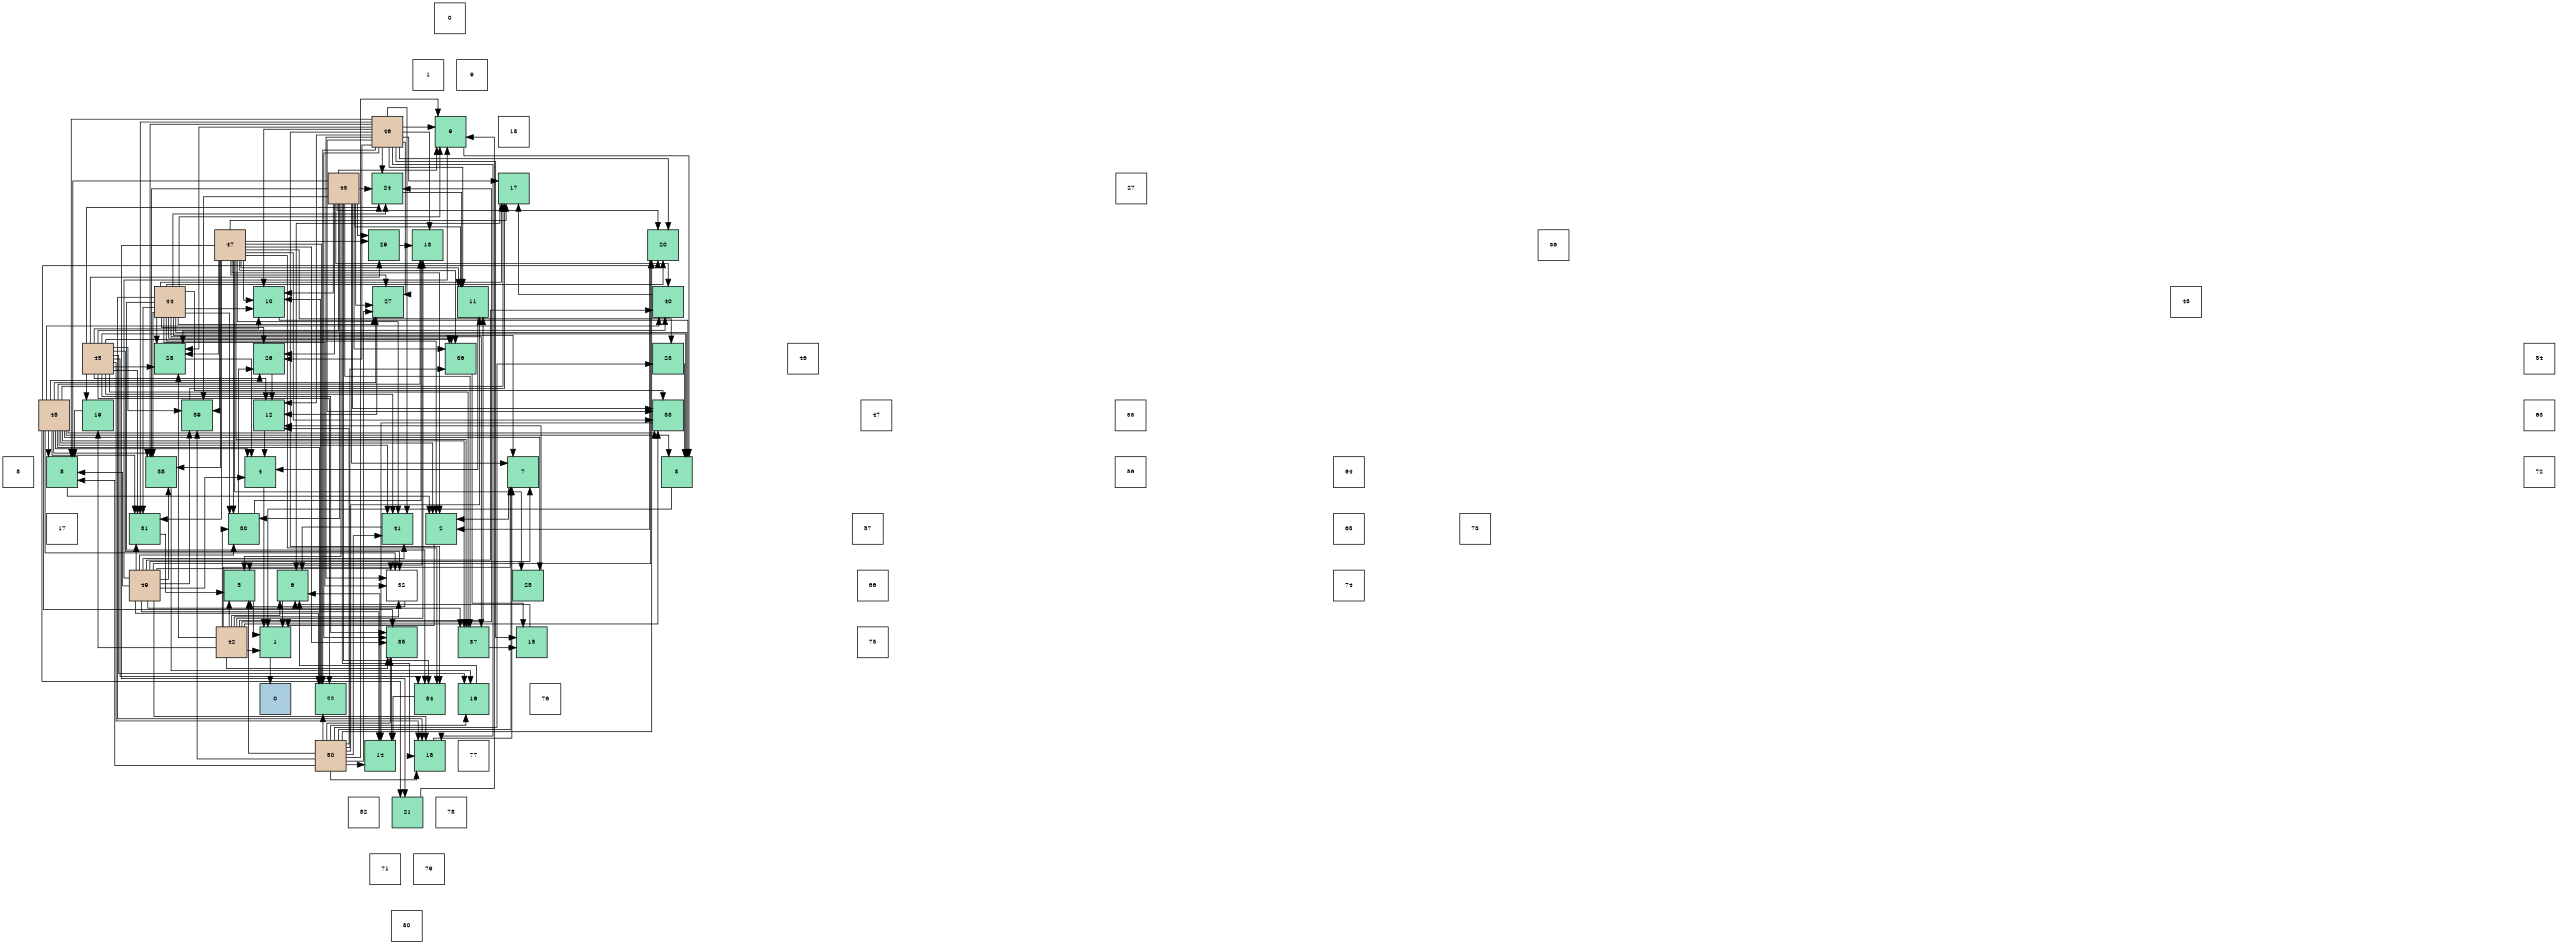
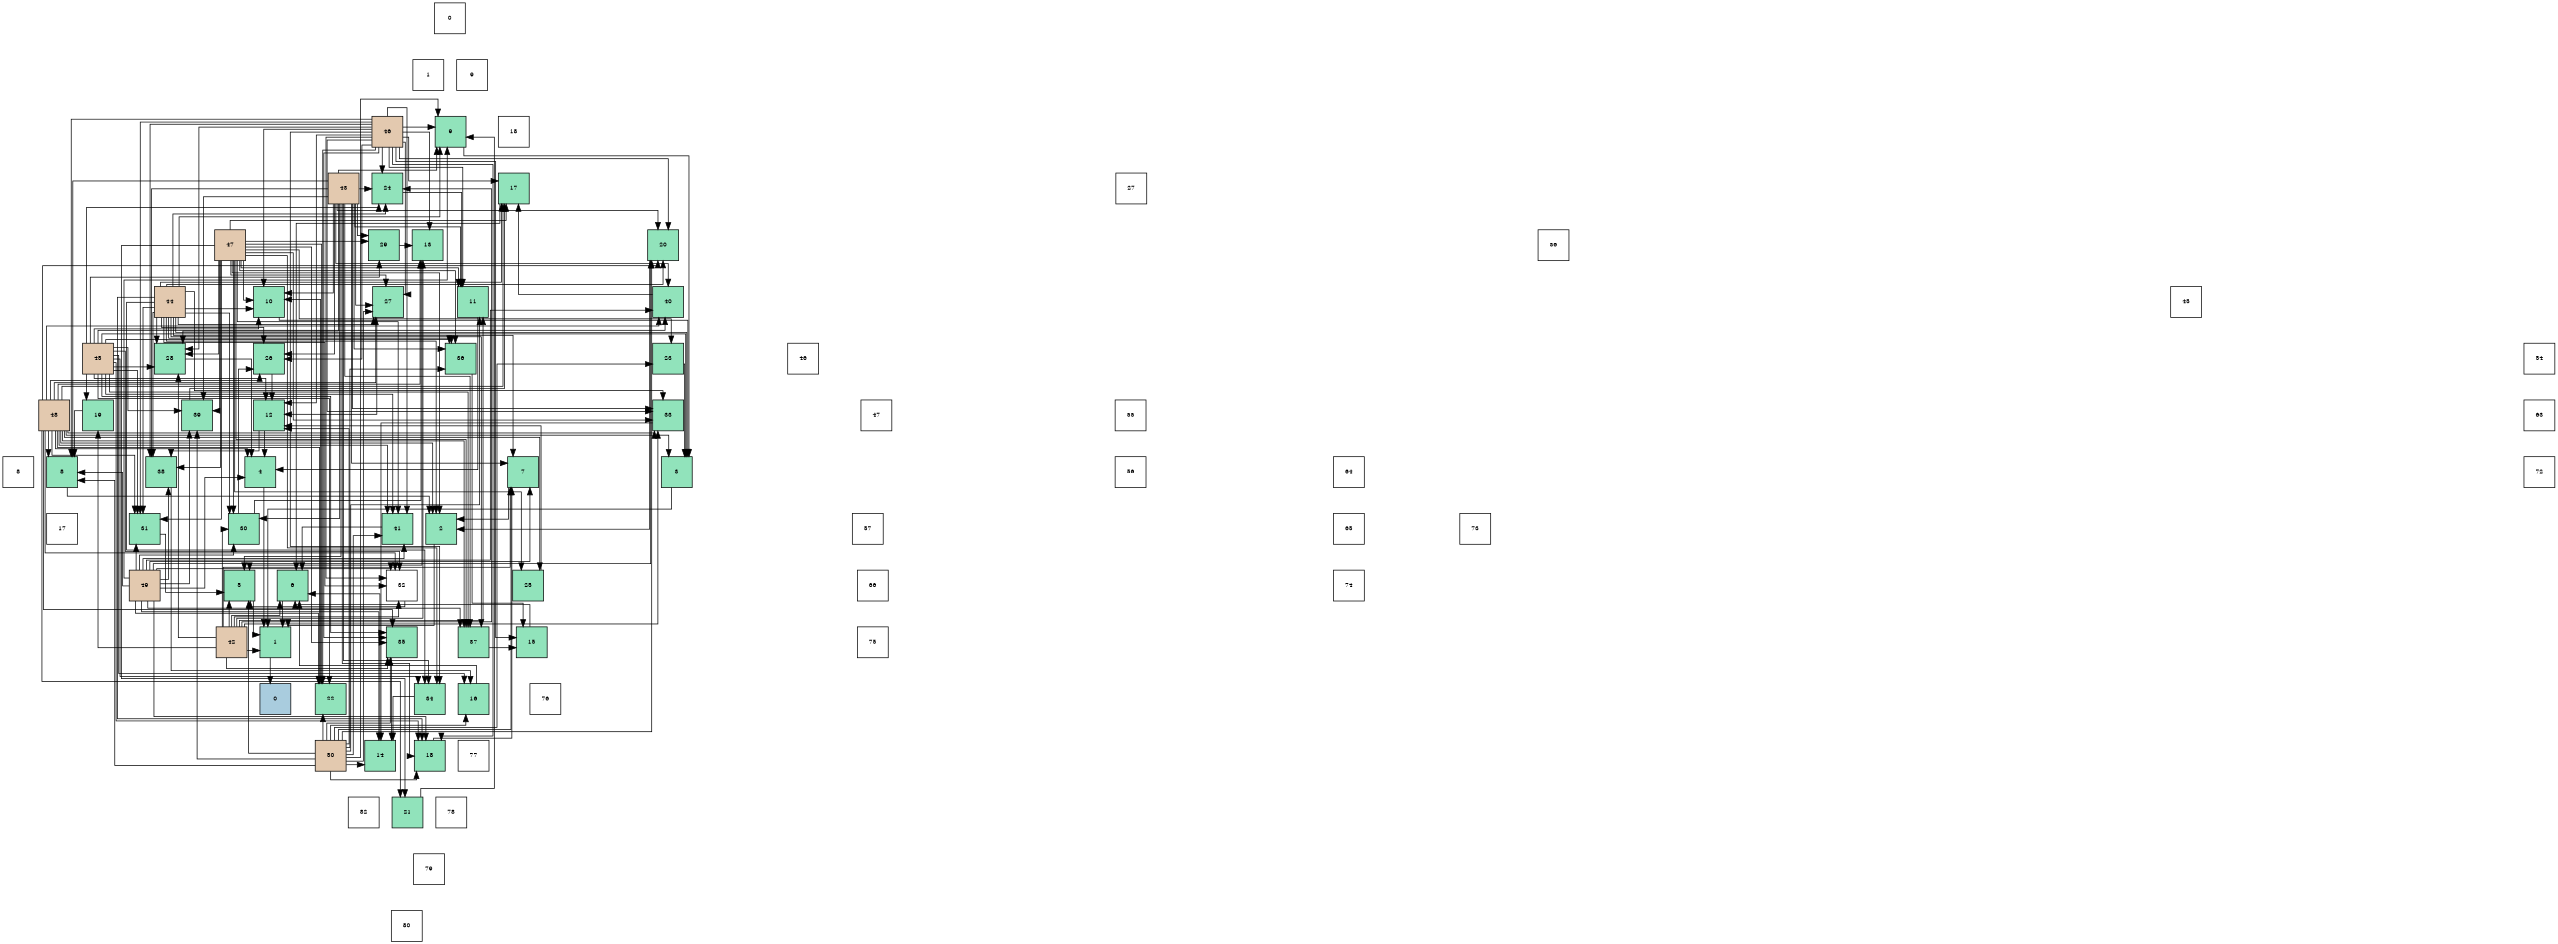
edge "48" -> "38": now "12" -> "38"
node "71": removed
